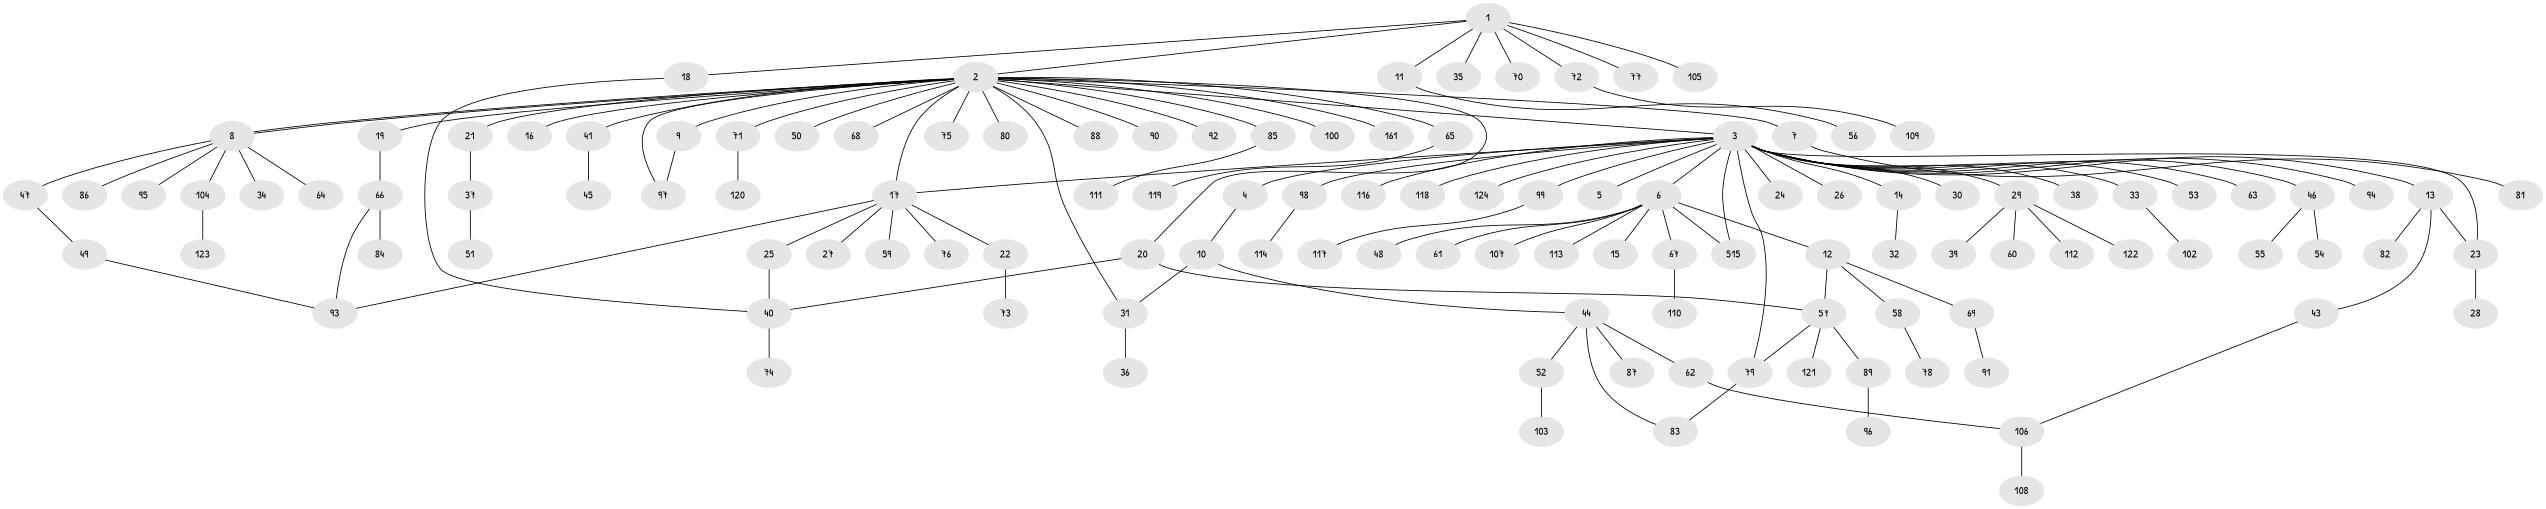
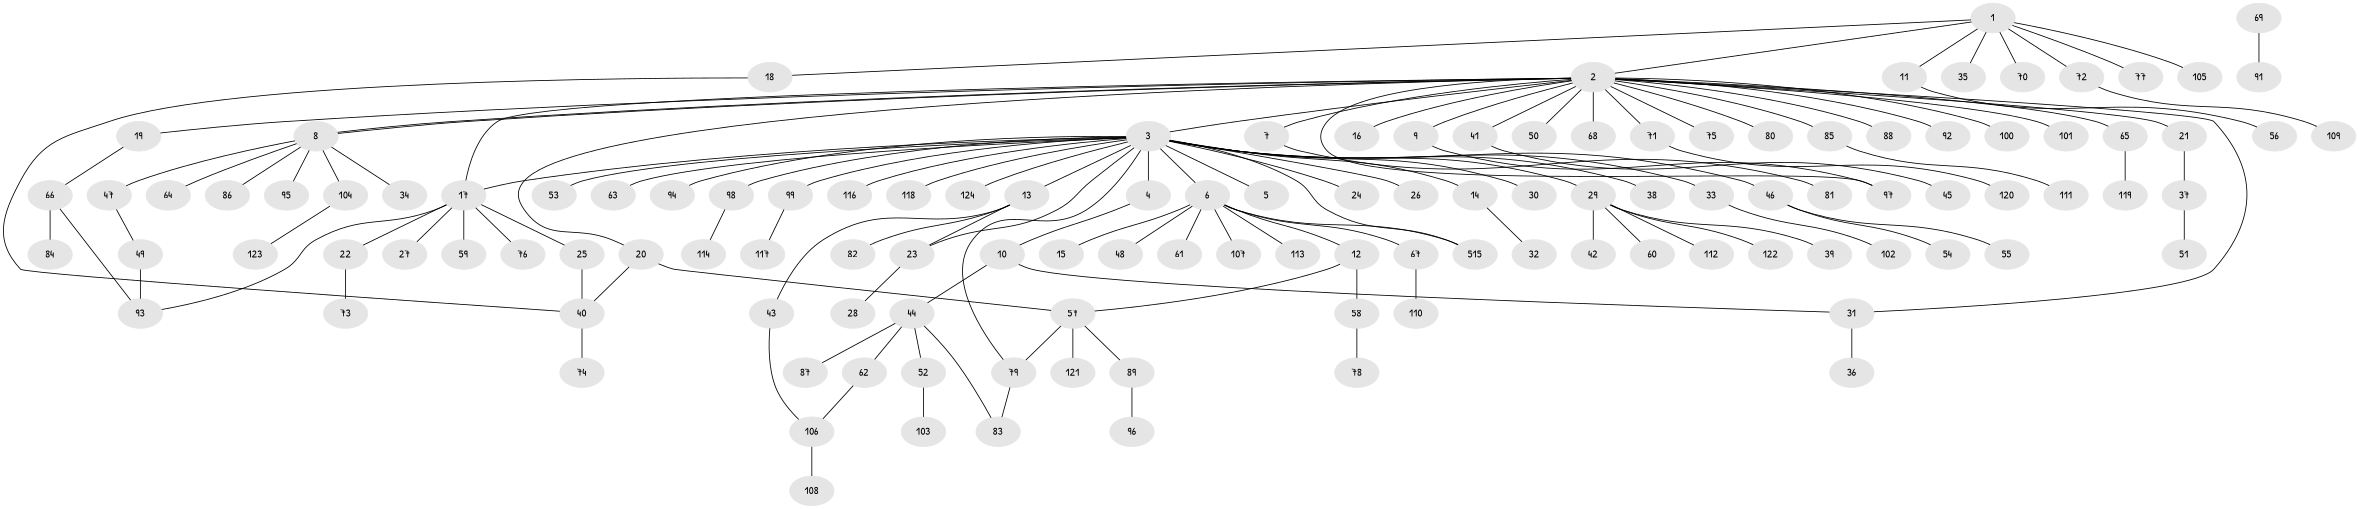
node "90": removed
node "161": label "161" -> "101"
node "42": added
edge "12" -- "69": removed
